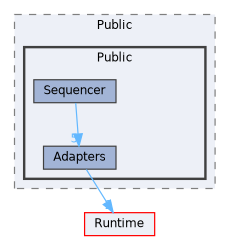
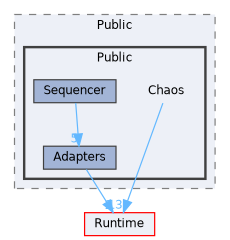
node "Chaos": added
